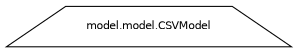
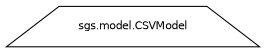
node "model.model.CSVModel": label "model.model.CSVModel" -> "sgs.model.CSVModel"
